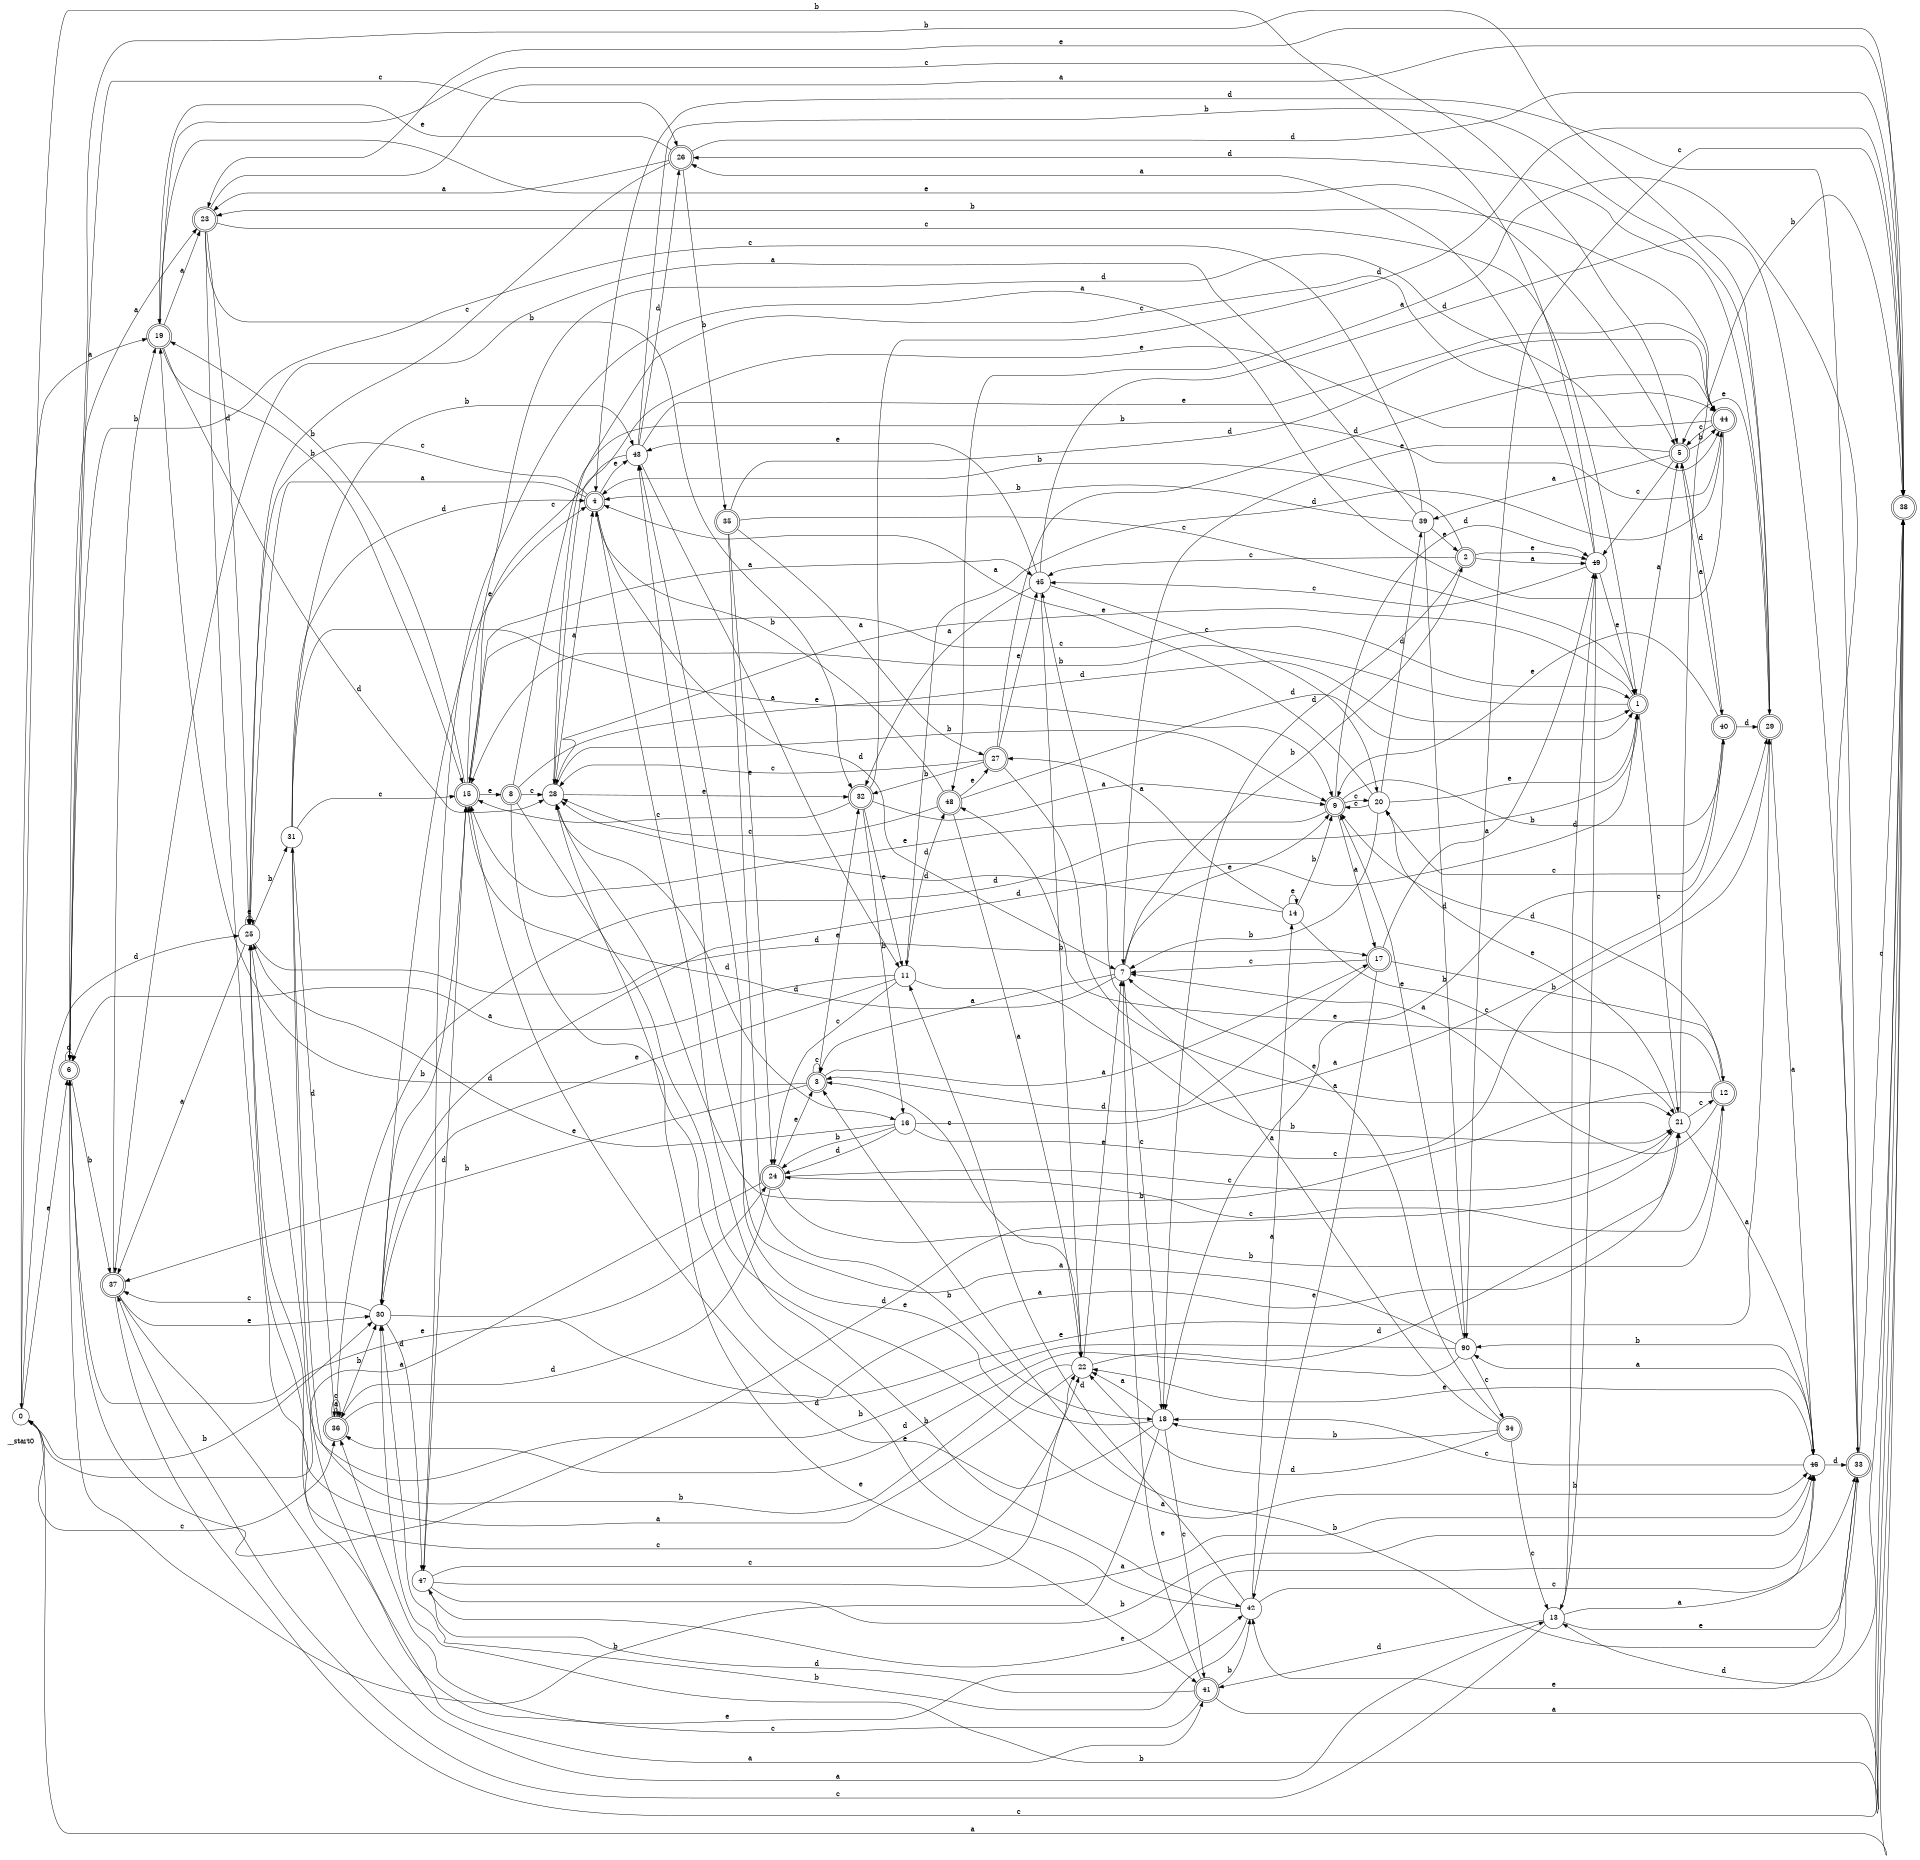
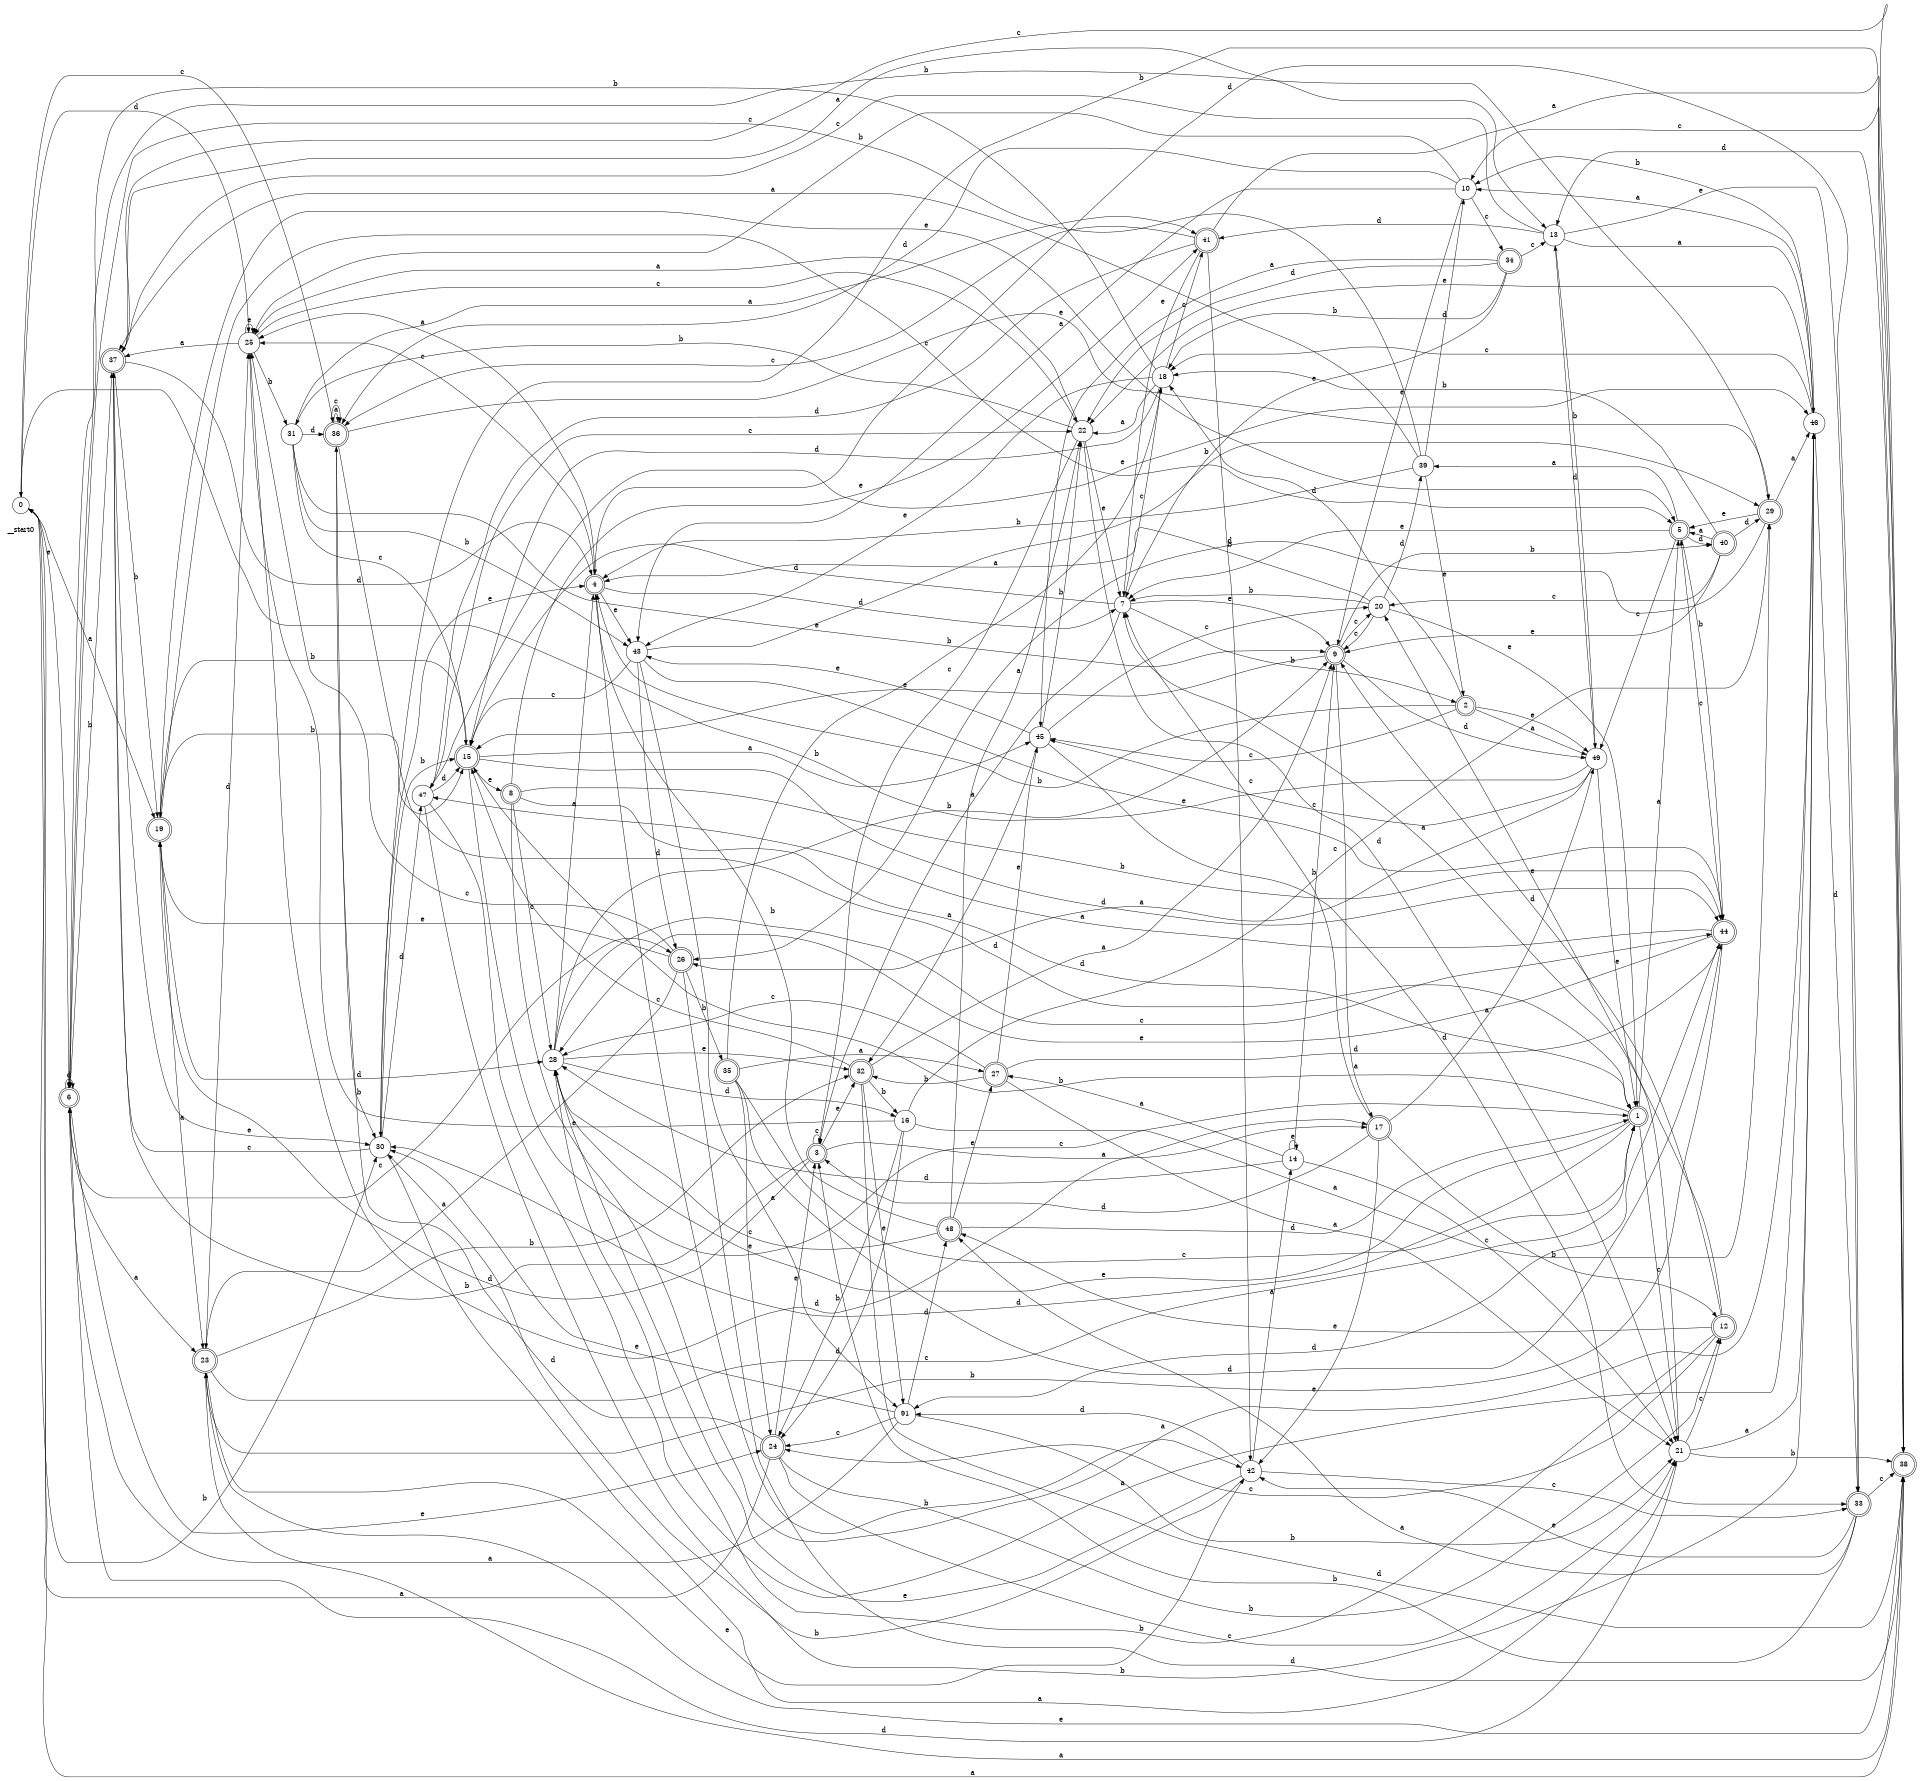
edge "31" -> "4": now "37" -> "4"
node "11": label "11" -> "91"
node "90": label "90" -> "10"
